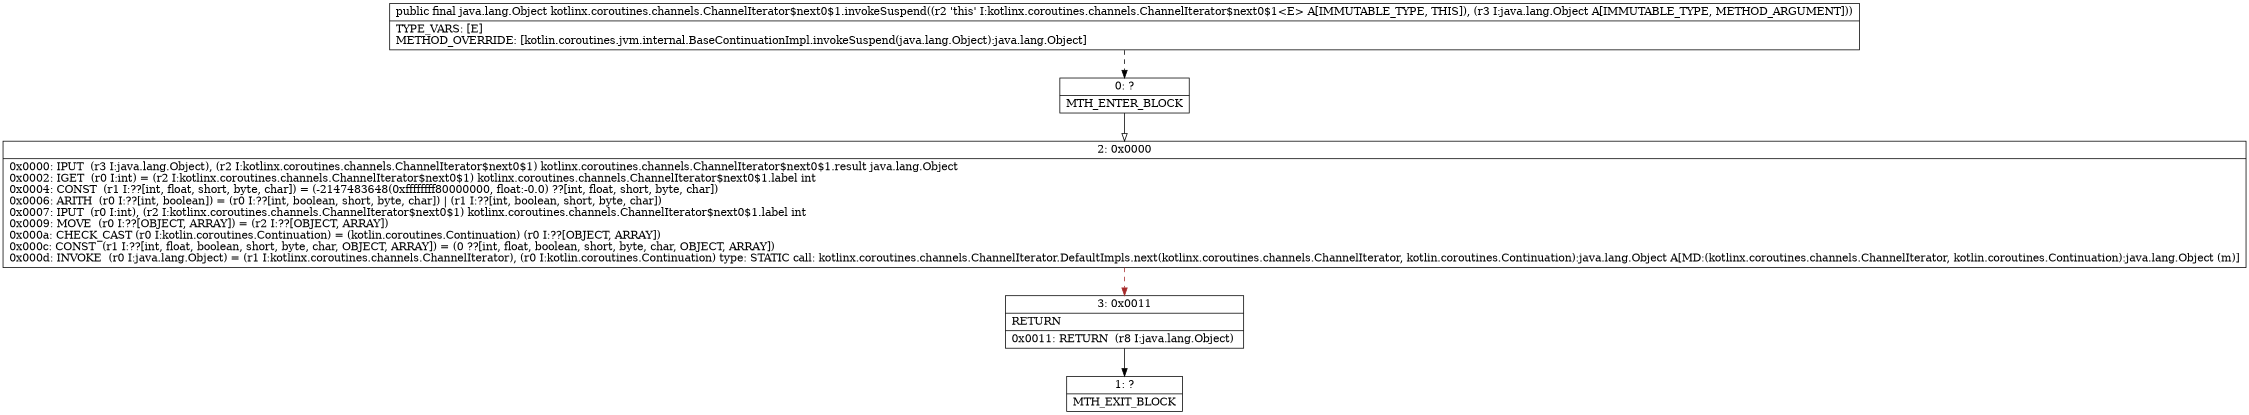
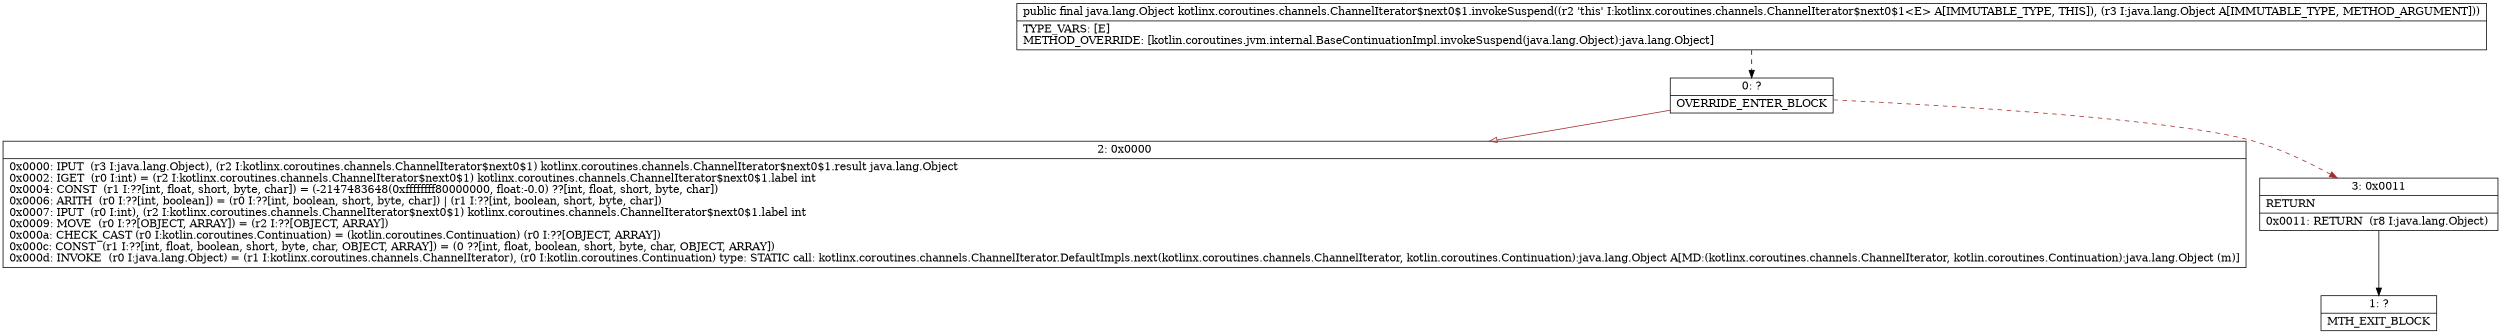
node "0: ?": text "MTH_ENTER_BLOCK" -> "OVERRIDE_ENTER_BLOCK"
edge "0: ?" -> "2: 0x0000": color black -> brown
edge "2: 0x0000" -> "3: 0x0011": now "0: ?" -> "3: 0x0011"
